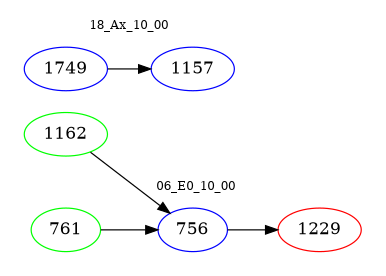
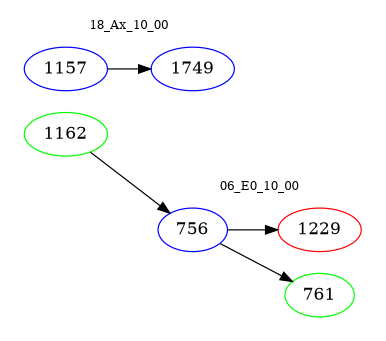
edge "1749" -> "1157": reversed
edge "761" -> "756": reversed
